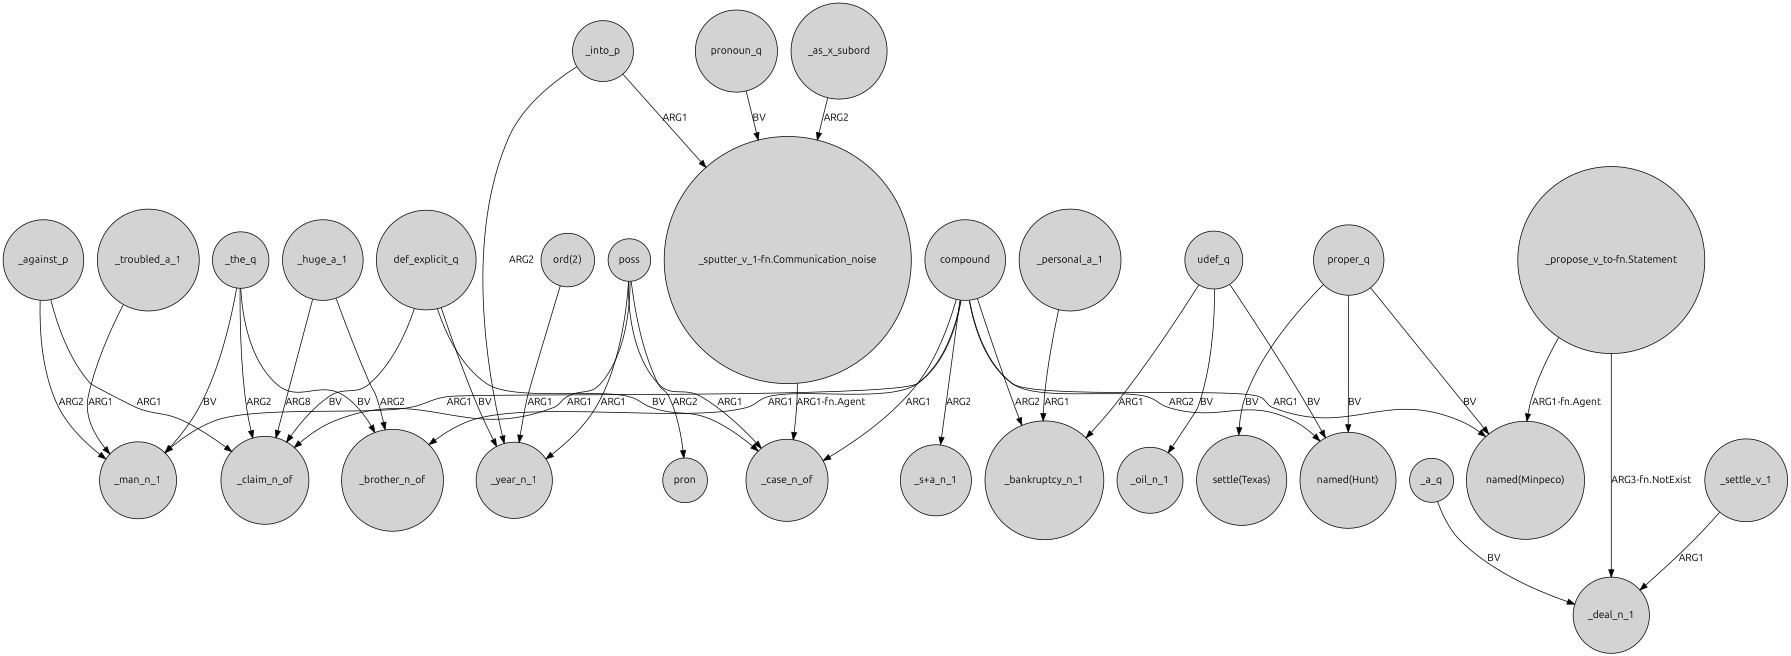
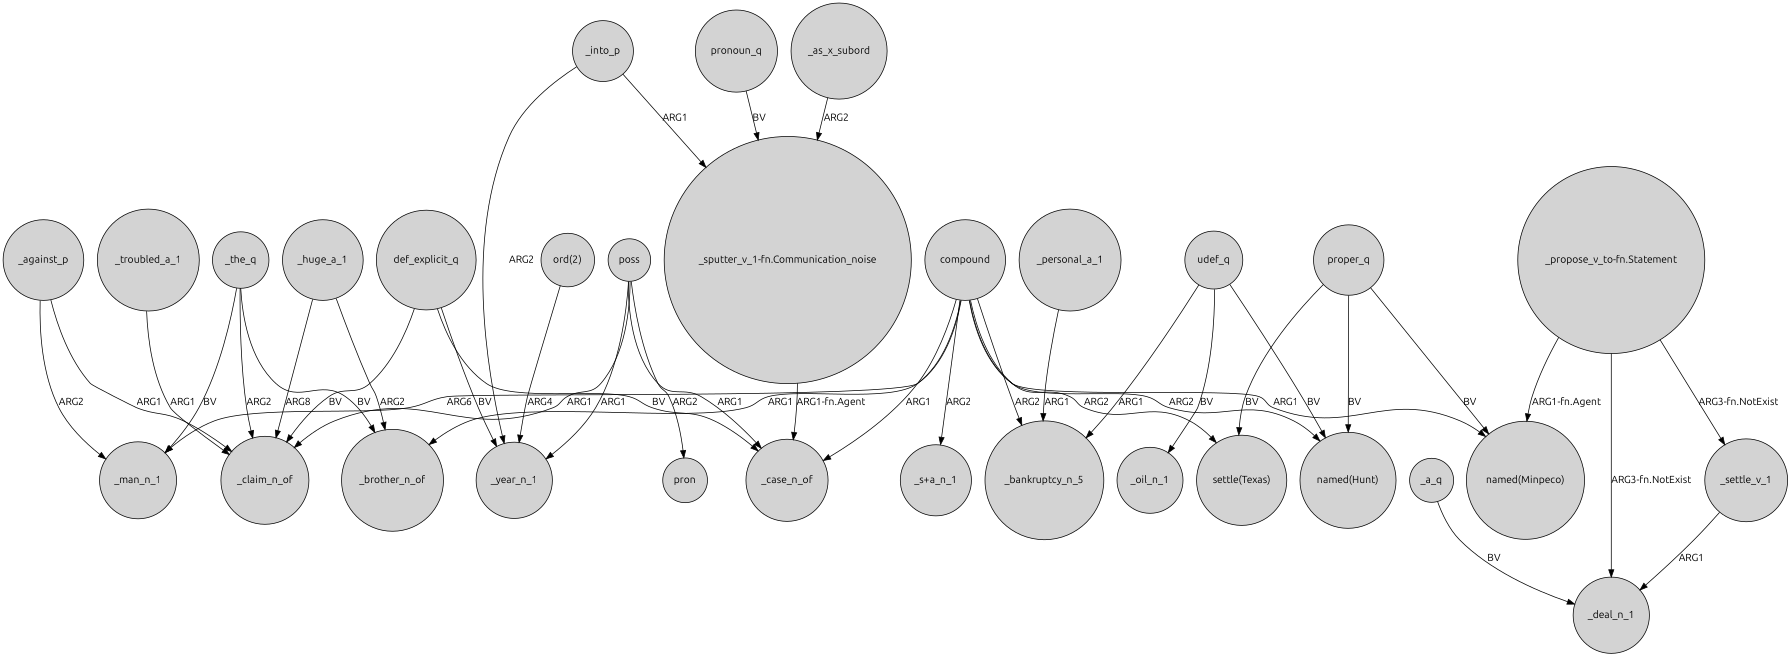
edge "_troubled_a_1" -> "_man_n_1": now "_troubled_a_1" -> "_claim_n_of"
edge "_propose_v_to-fn.Statement" -> "_settle_v_1": added, label "ARG3-fn.NotExist"
edge "compound" -> "settle(Texas)": added, label "ARG2"
edge "compound" -> "_man_n_1": label "ARG1" -> "ARG6"
edge "ord(2)" -> "_year_n_1": label "ARG1" -> "ARG4"
node "_bankruptcy_n_1": label "_bankruptcy_n_1" -> "_bankruptcy_n_5"
